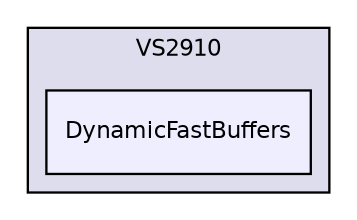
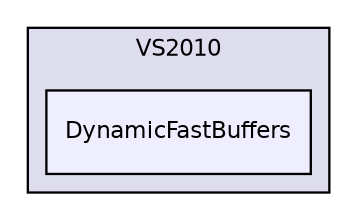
cluster "VS2910": label "VS2910" -> "VS2010"
